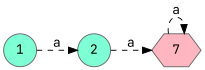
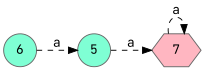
node "1": label "1" -> "6"
node "2": label "2" -> "5"
